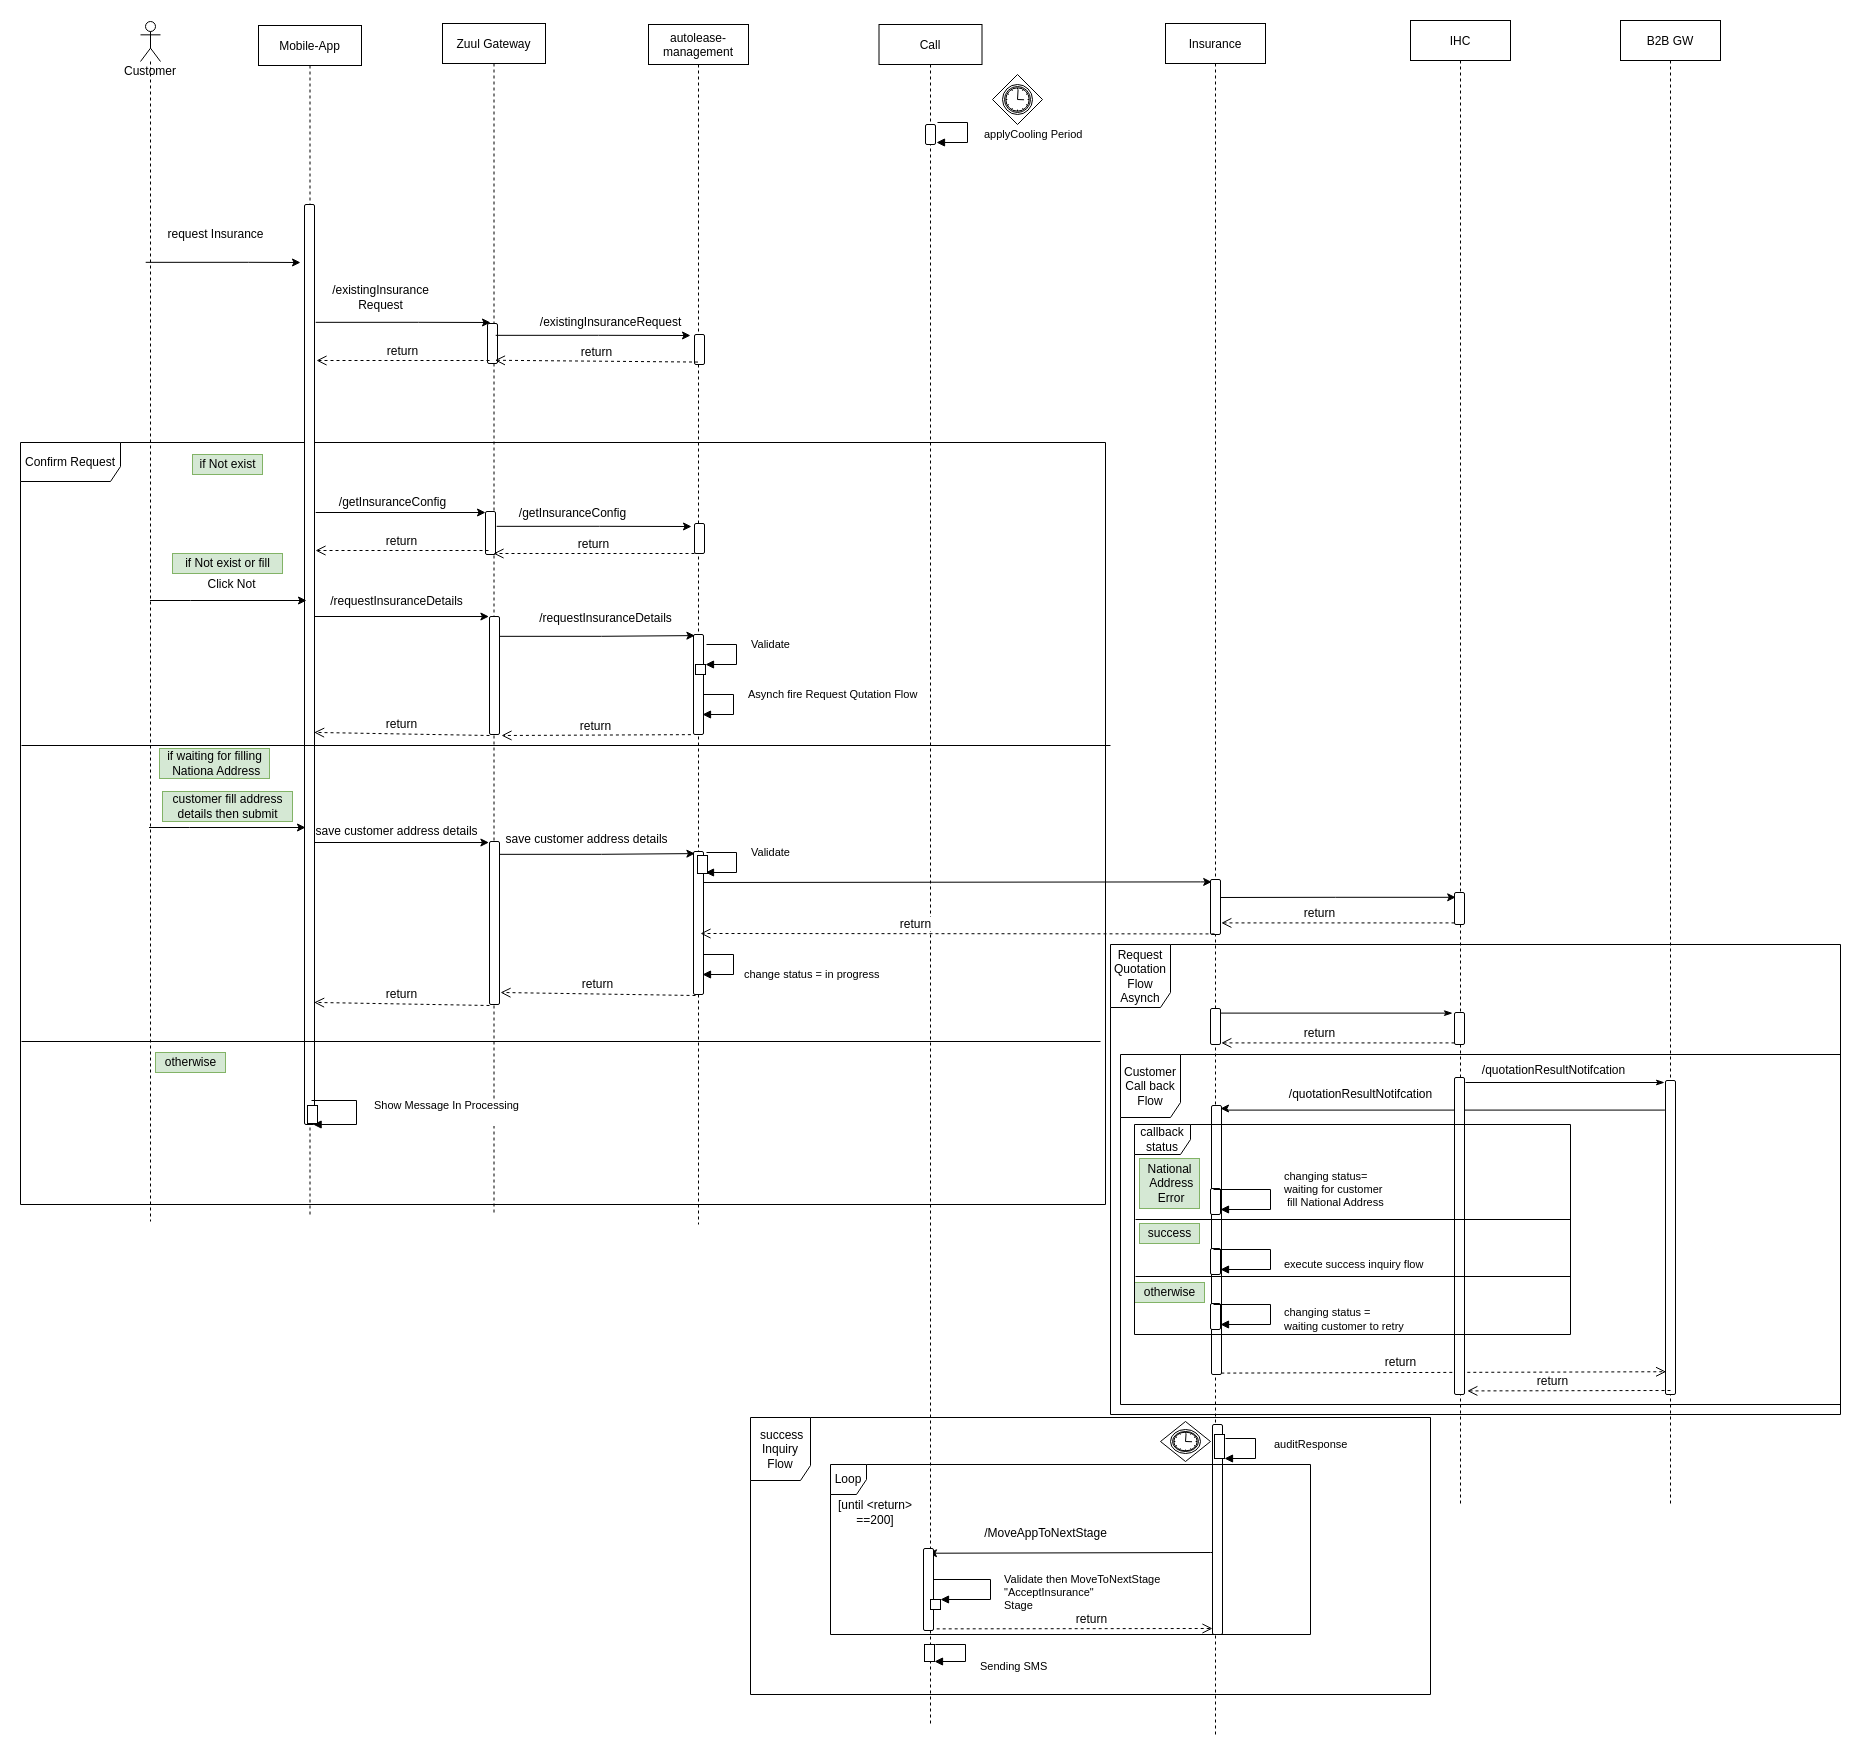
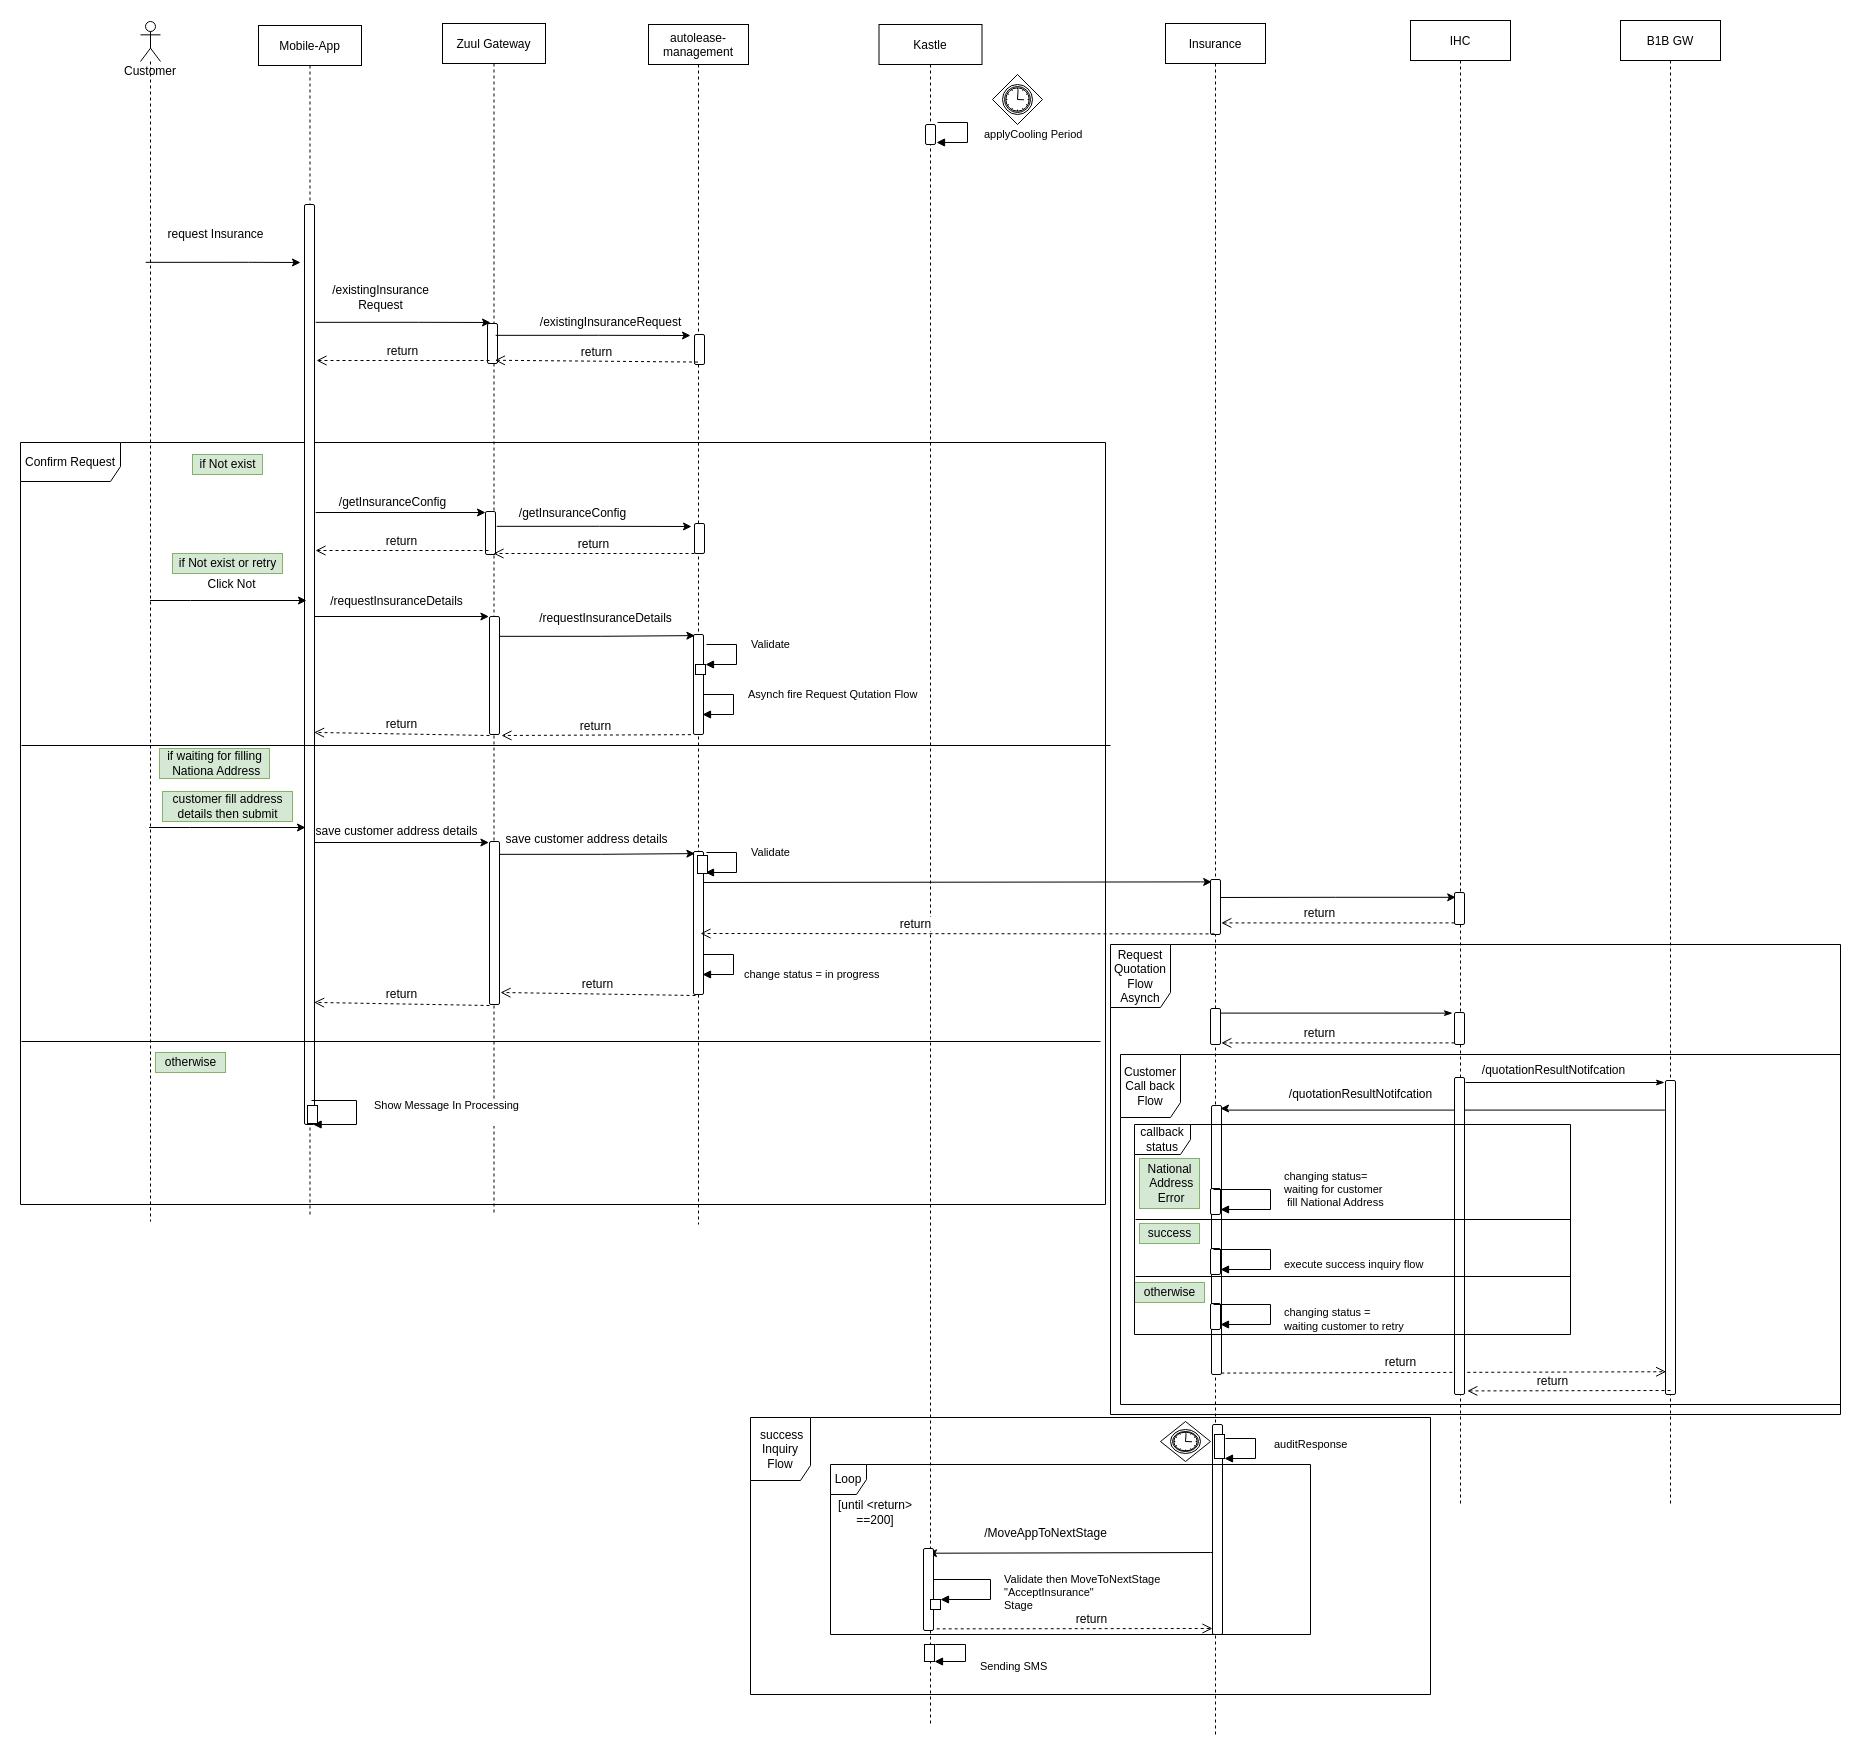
node "B2B GW": label "B2B GW" -> "B1B GW"
node "Call": label "Call" -> "Kastle"
node "if Not exist or fill": label "if Not exist or fill" -> "if Not exist or retry"
